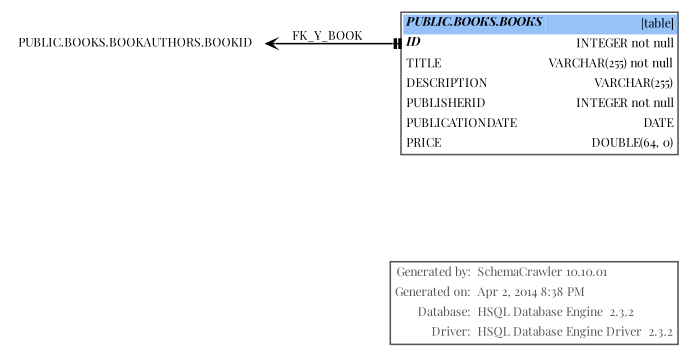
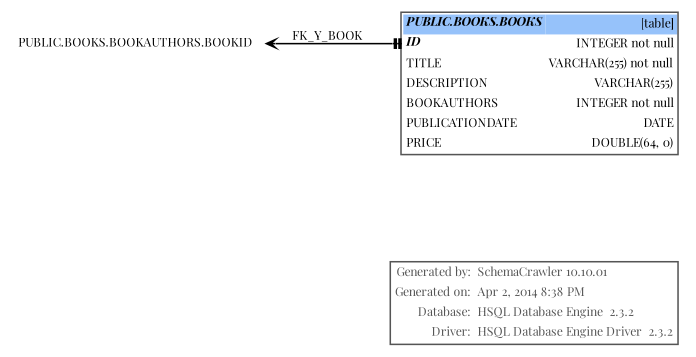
node "PUBLIC.BOOKS.BOOKS": text "PUBLISHERID" -> "BOOKAUTHORS"
